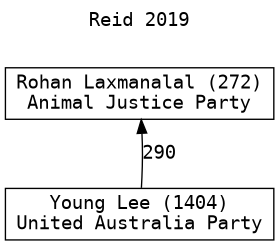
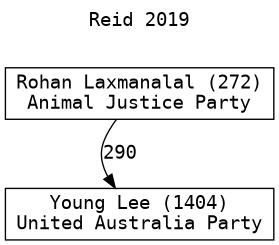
edge "Young Lee (1404) United Australia Party" -> "Rohan Laxmanalal (272) Animal Justice Party": reversed
